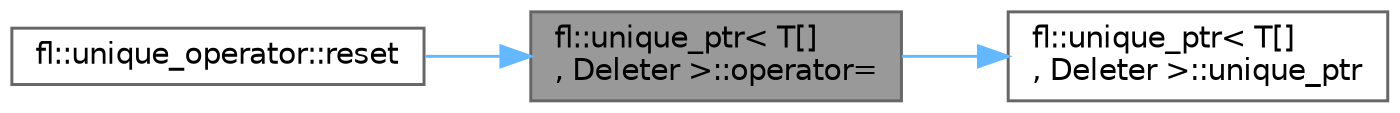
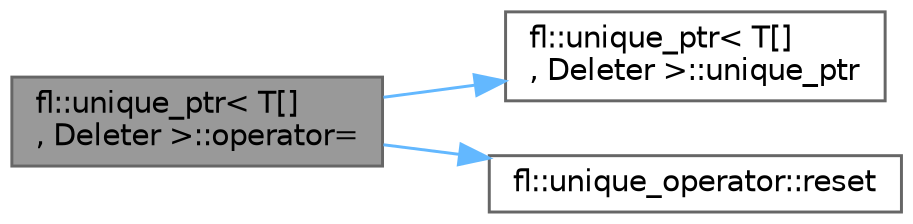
edge "fl::unique_operator::reset" -> "fl::unique_ptr< T[] , Deleter >::operator=": reversed
